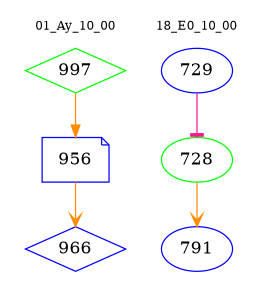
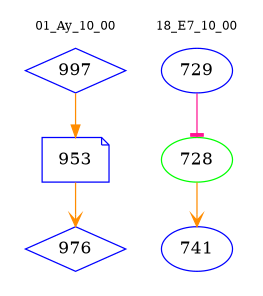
cluster "18_E0_10_00": label "18_E0_10_00" -> "18_E7_10_00"
node "997": color green -> blue
node "956": label "956" -> "953"
node "966": label "966" -> "976"
node "791": label "791" -> "741"
